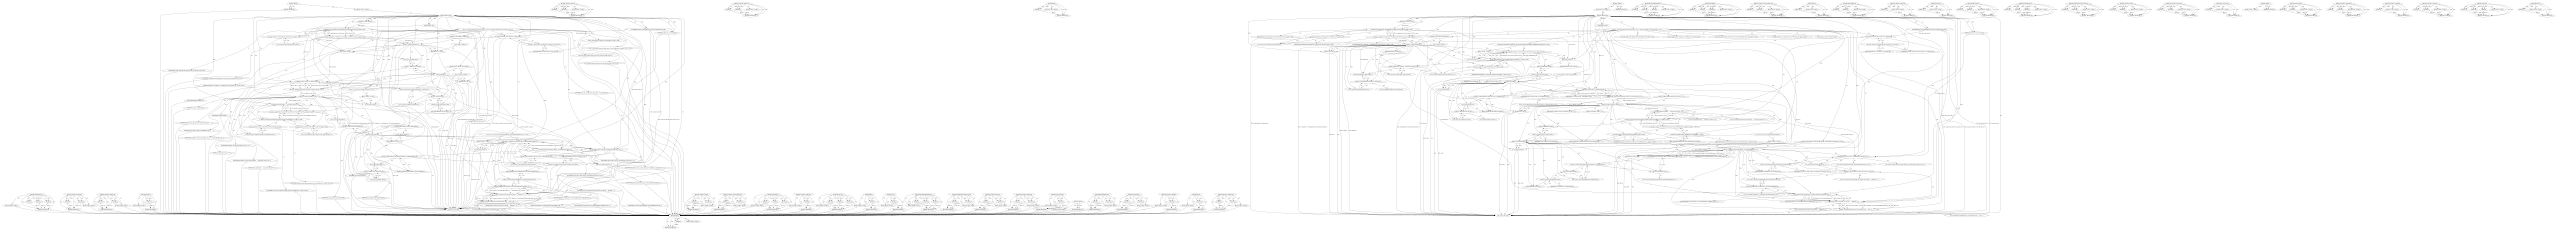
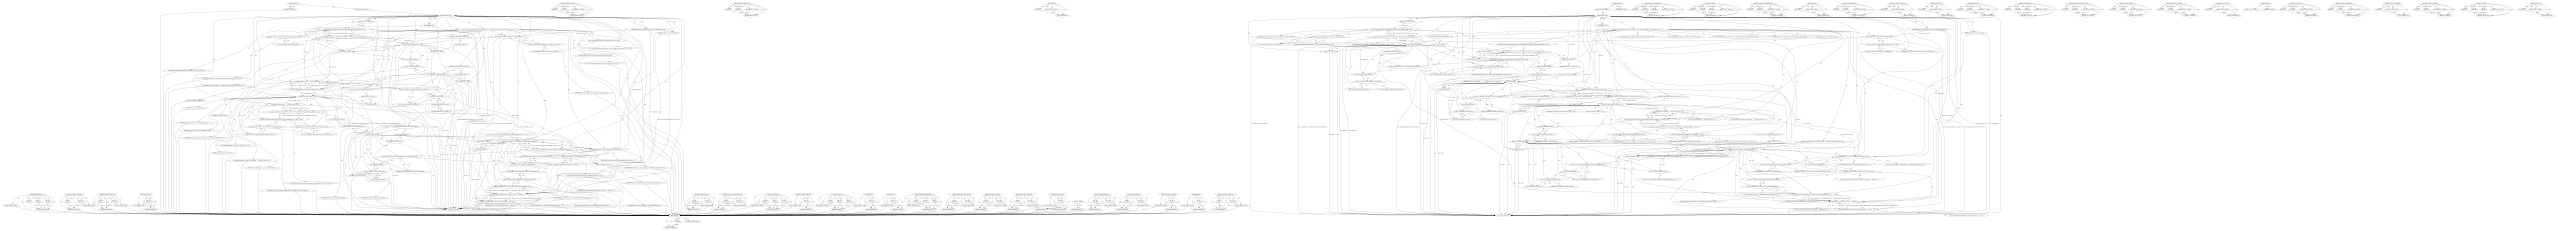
node "(FIELD_IDENTIFIER,HasPermission,HasPermission)": removed
